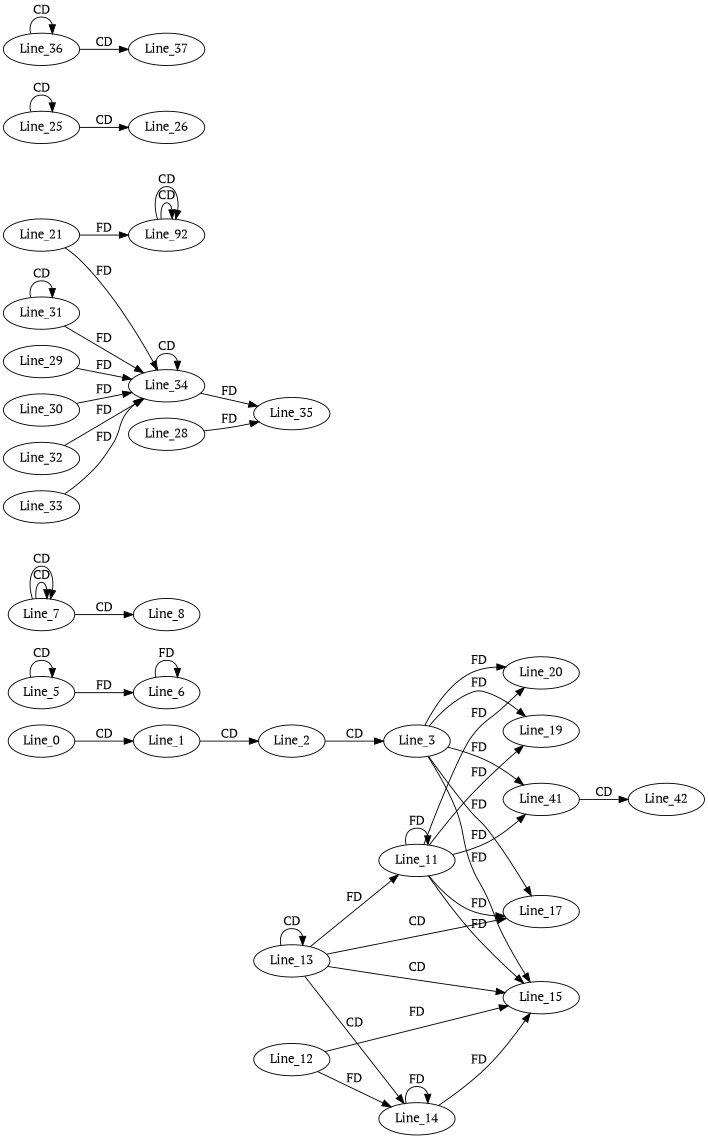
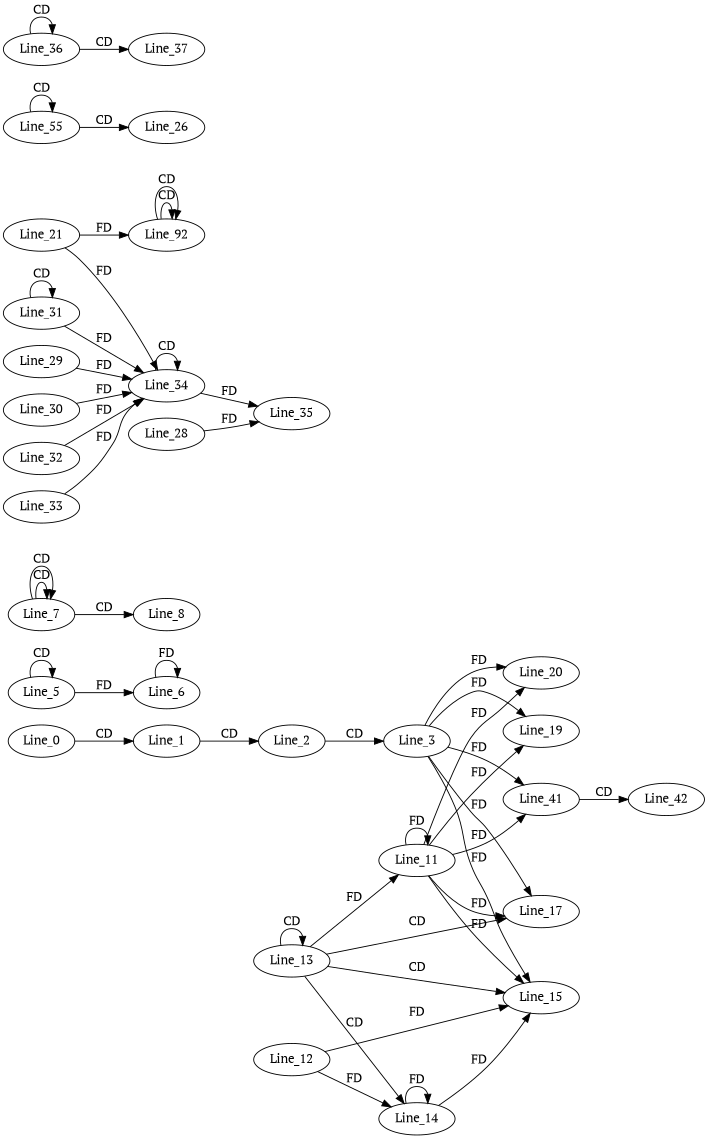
node "Line_25": label "Line_25" -> "Line_55"
